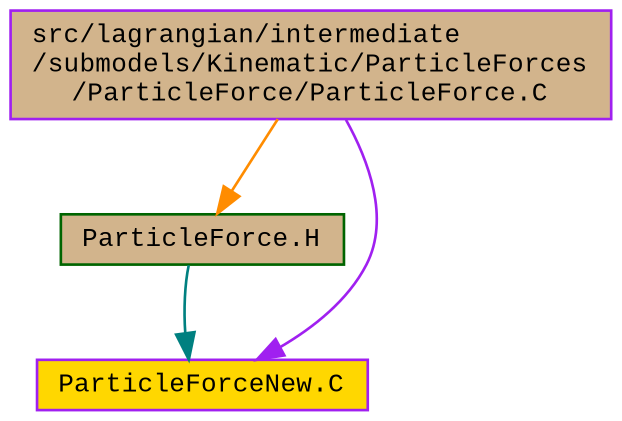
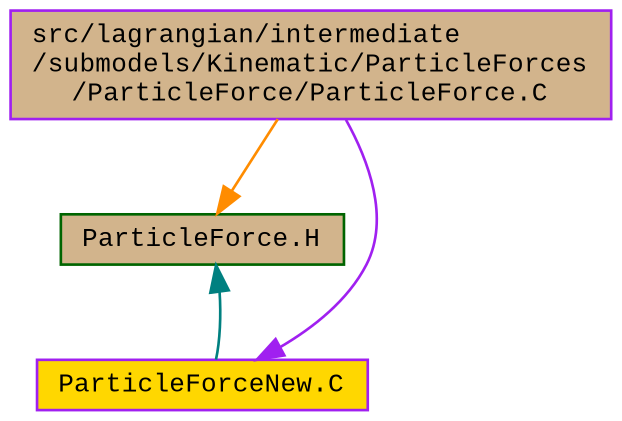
edge "ParticleForce.H" -> "ParticleForceNew.C": reversed
